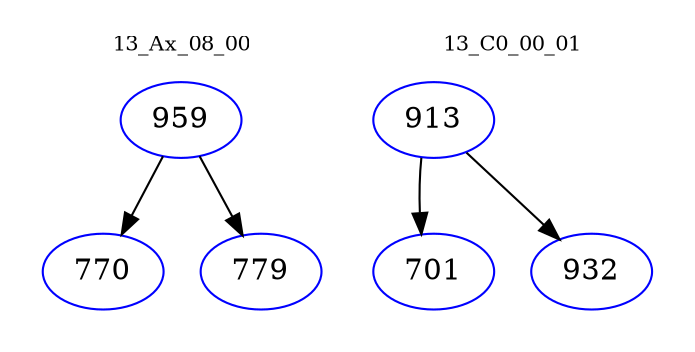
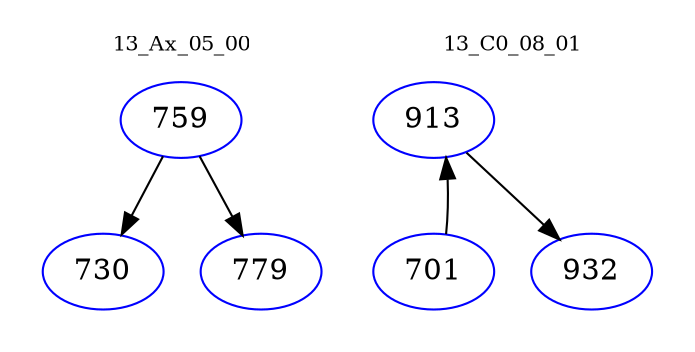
cluster "13_Ax_08_00": label "13_Ax_08_00" -> "13_Ax_05_00"
cluster "13_C0_00_01": label "13_C0_00_01" -> "13_C0_08_01"
node "959": label "959" -> "759"
edge "913" -> "701": reversed
node "770": label "770" -> "730"
